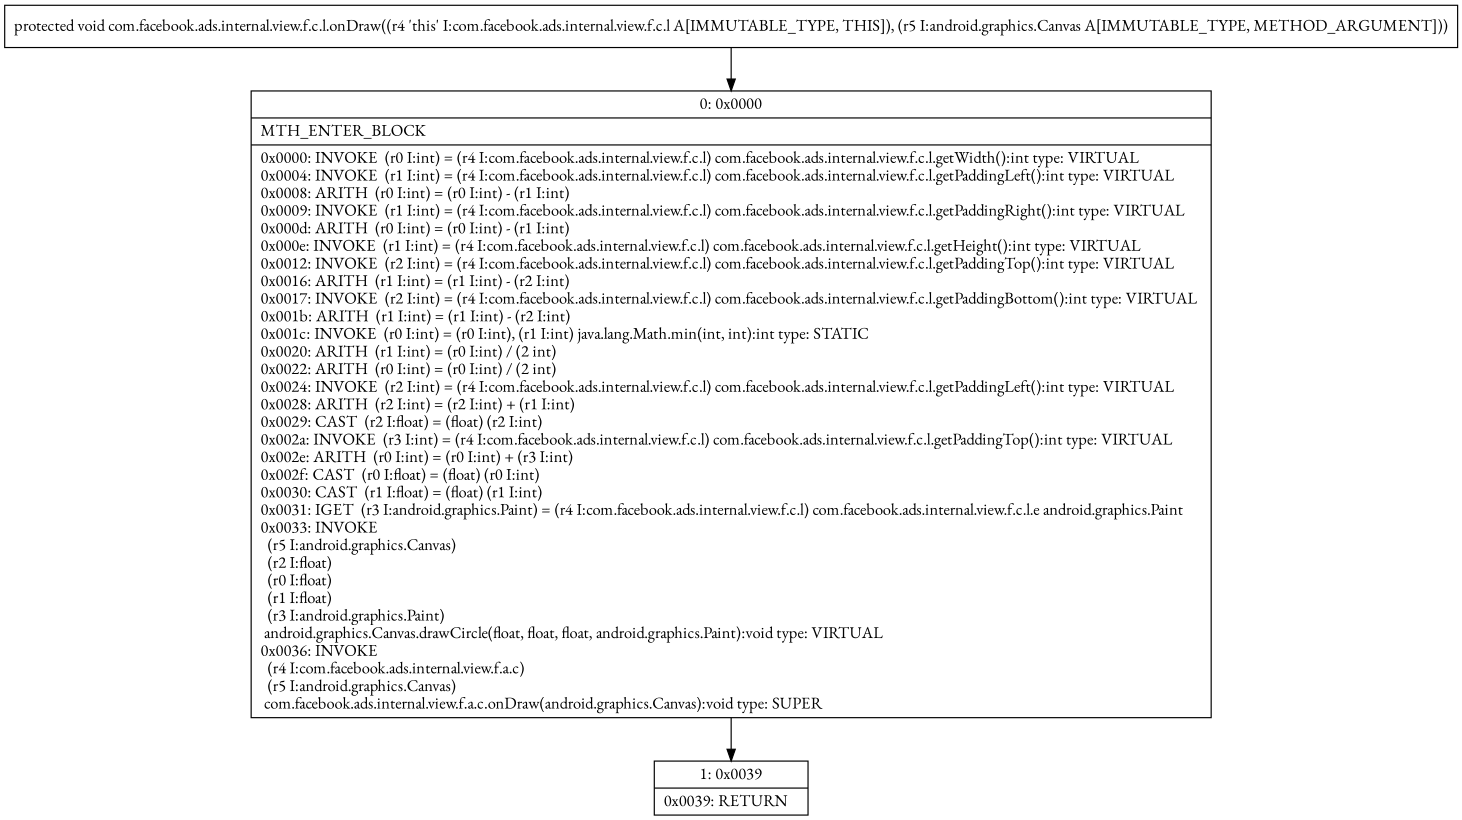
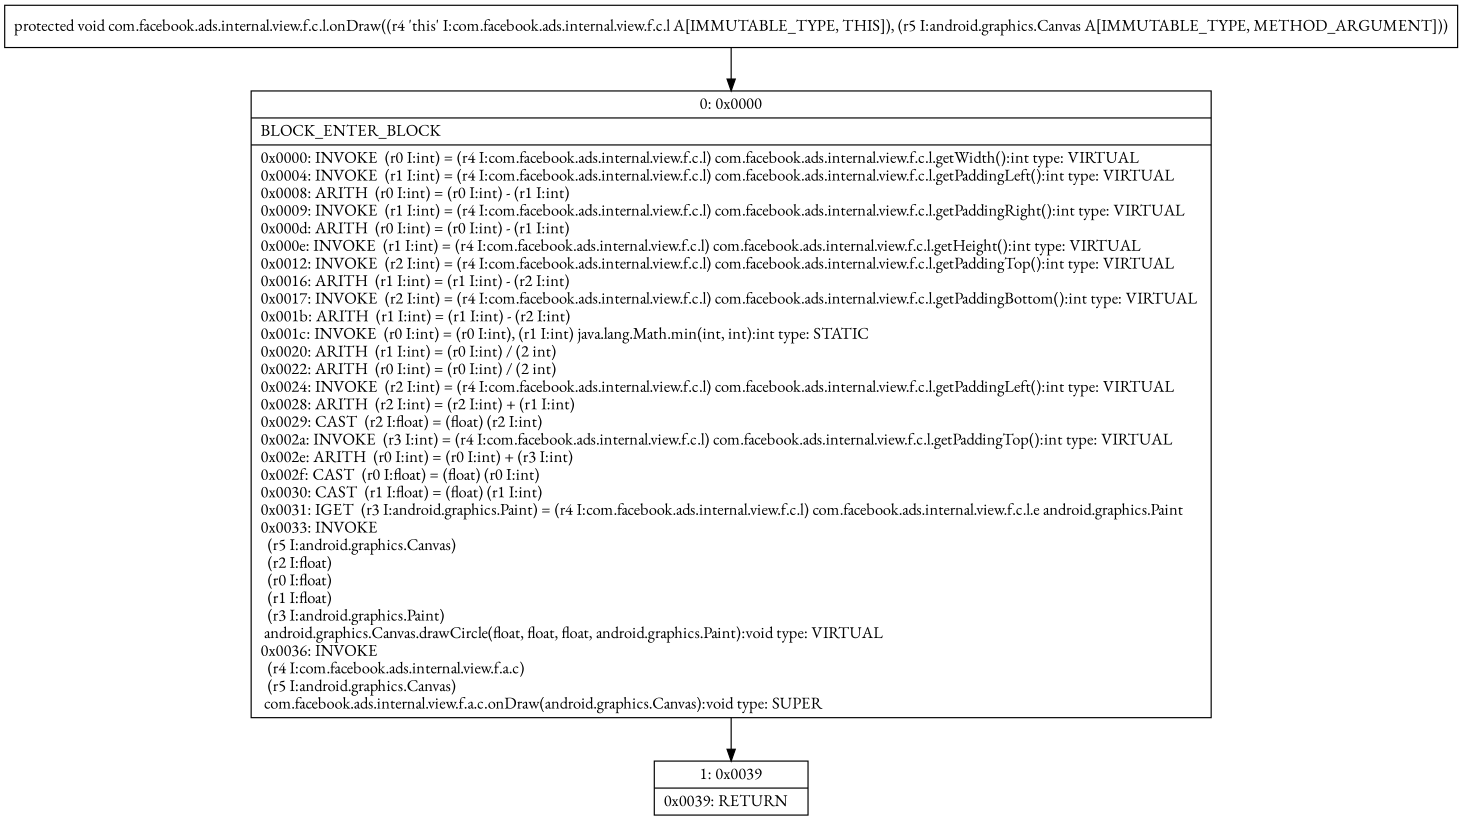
node "0: 0x0000": text "MTH_ENTER_BLOCK" -> "BLOCK_ENTER_BLOCK"
